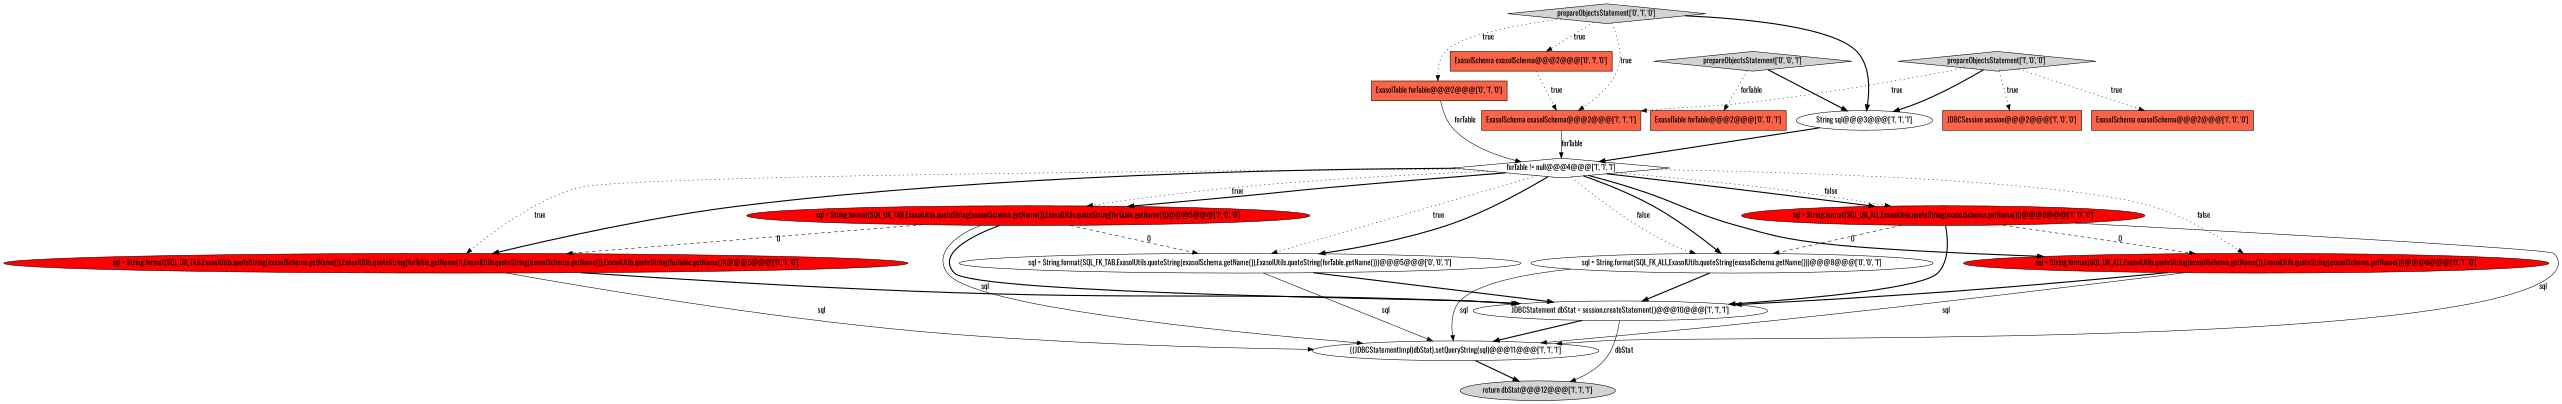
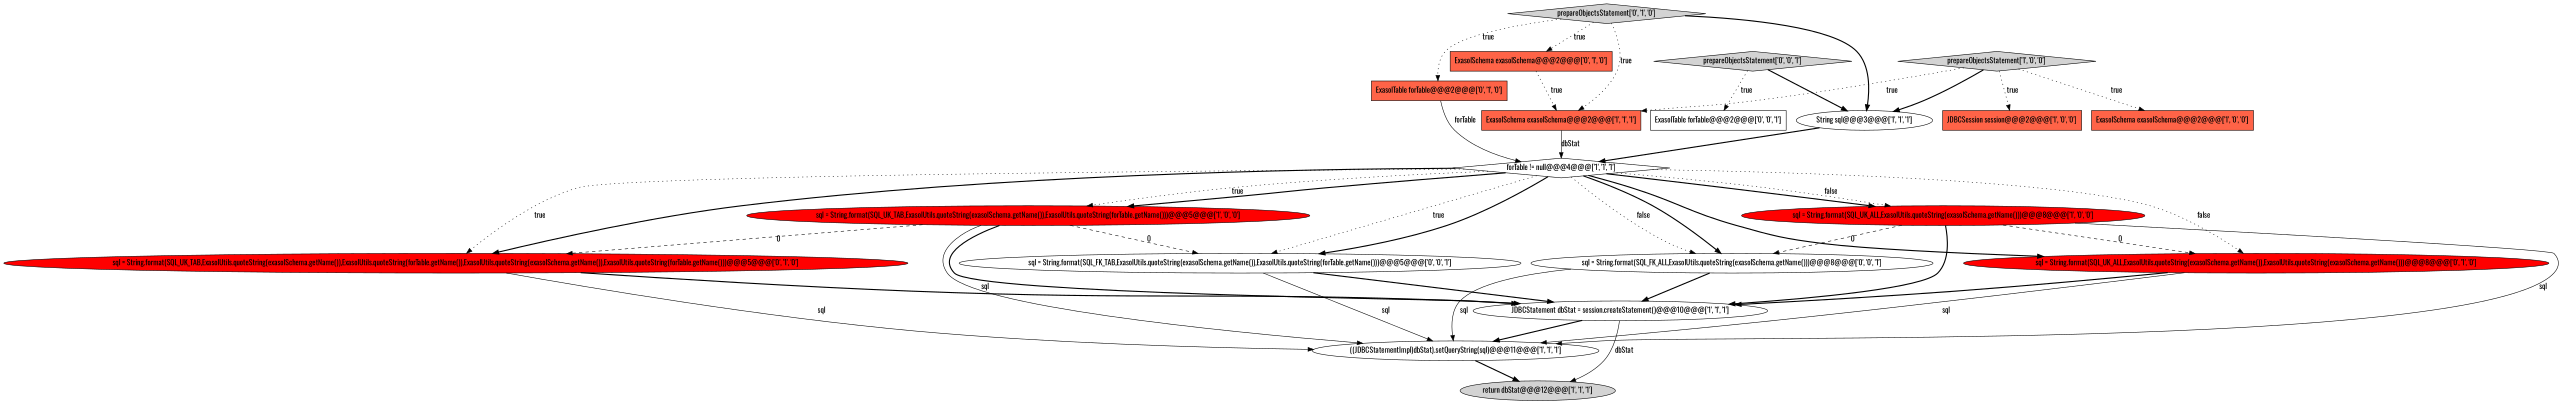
edge "prepareObjectsStatement['0', '0', '1']" -> "ExasolTable forTable@@@2@@@['0', '0', '1']": label "forTable" -> "true"
node "ExasolTable forTable@@@2@@@['0', '0', '1']": fillcolor tomato -> white
edge "ExasolSchema exasolSchema@@@2@@@['1', '1', '1']" -> "forTable != null@@@4@@@['1', '1', '1']": label "forTable" -> "dbStat"
